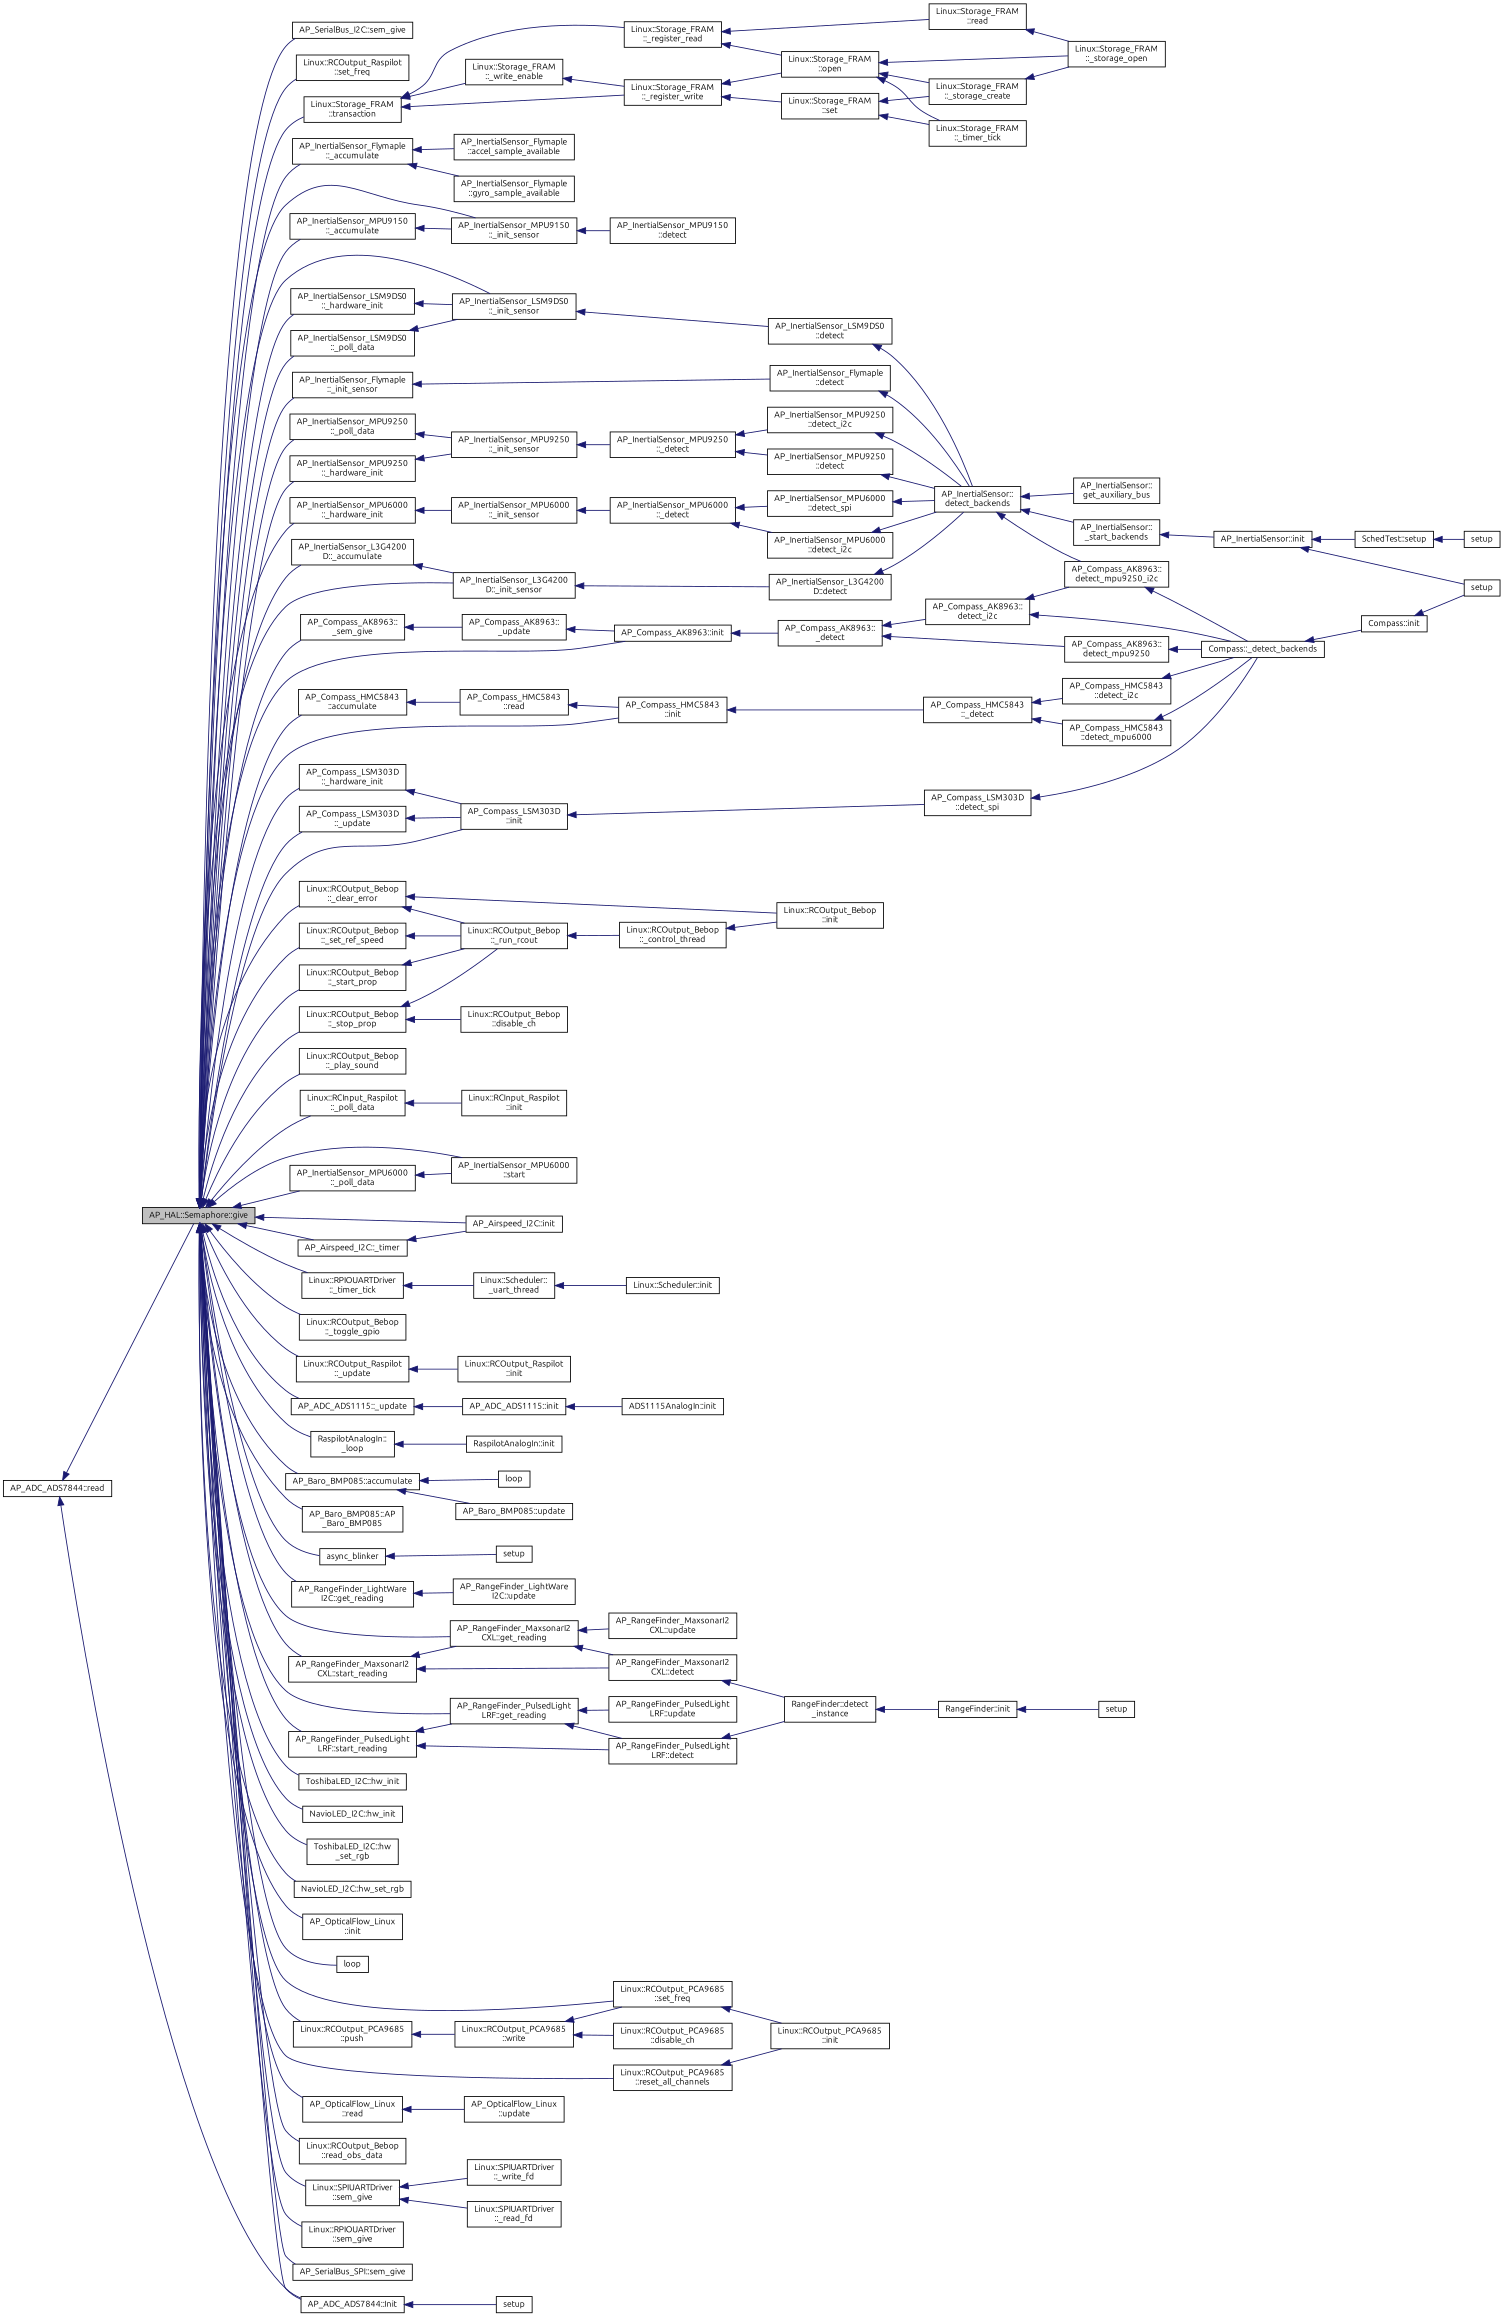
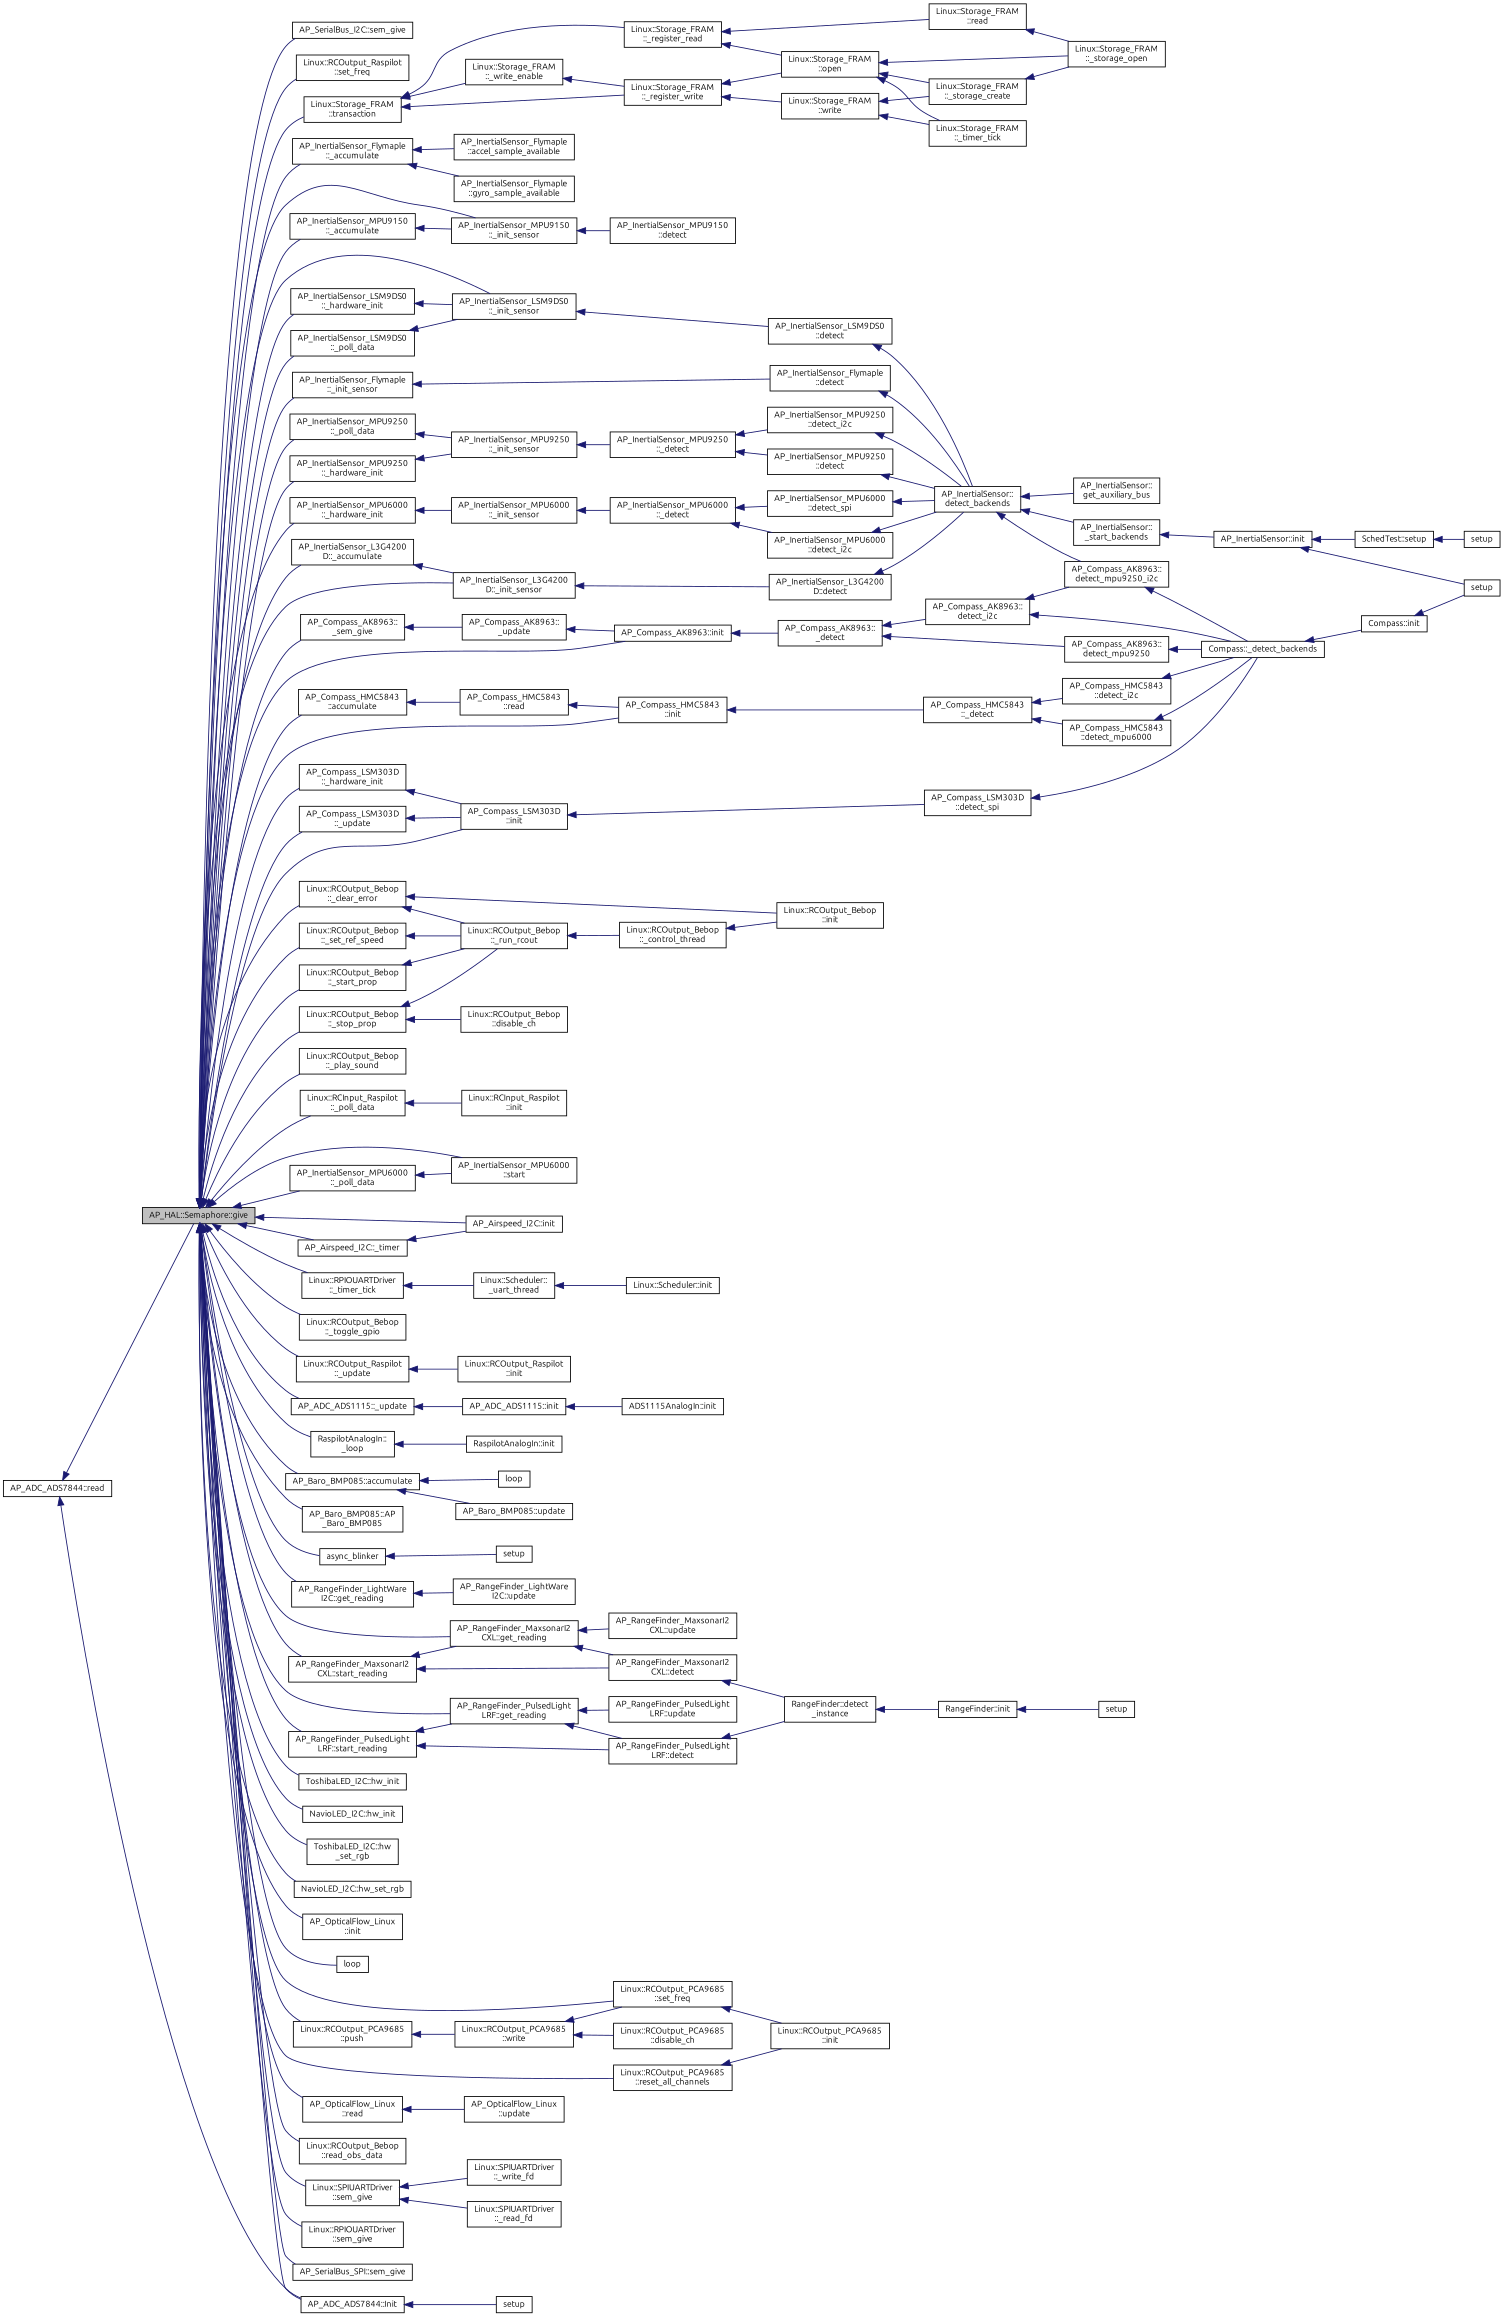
node "Linux::Storage_FRAM ::set": label "Linux::Storage_FRAM ::set" -> "Linux::Storage_FRAM ::write"
